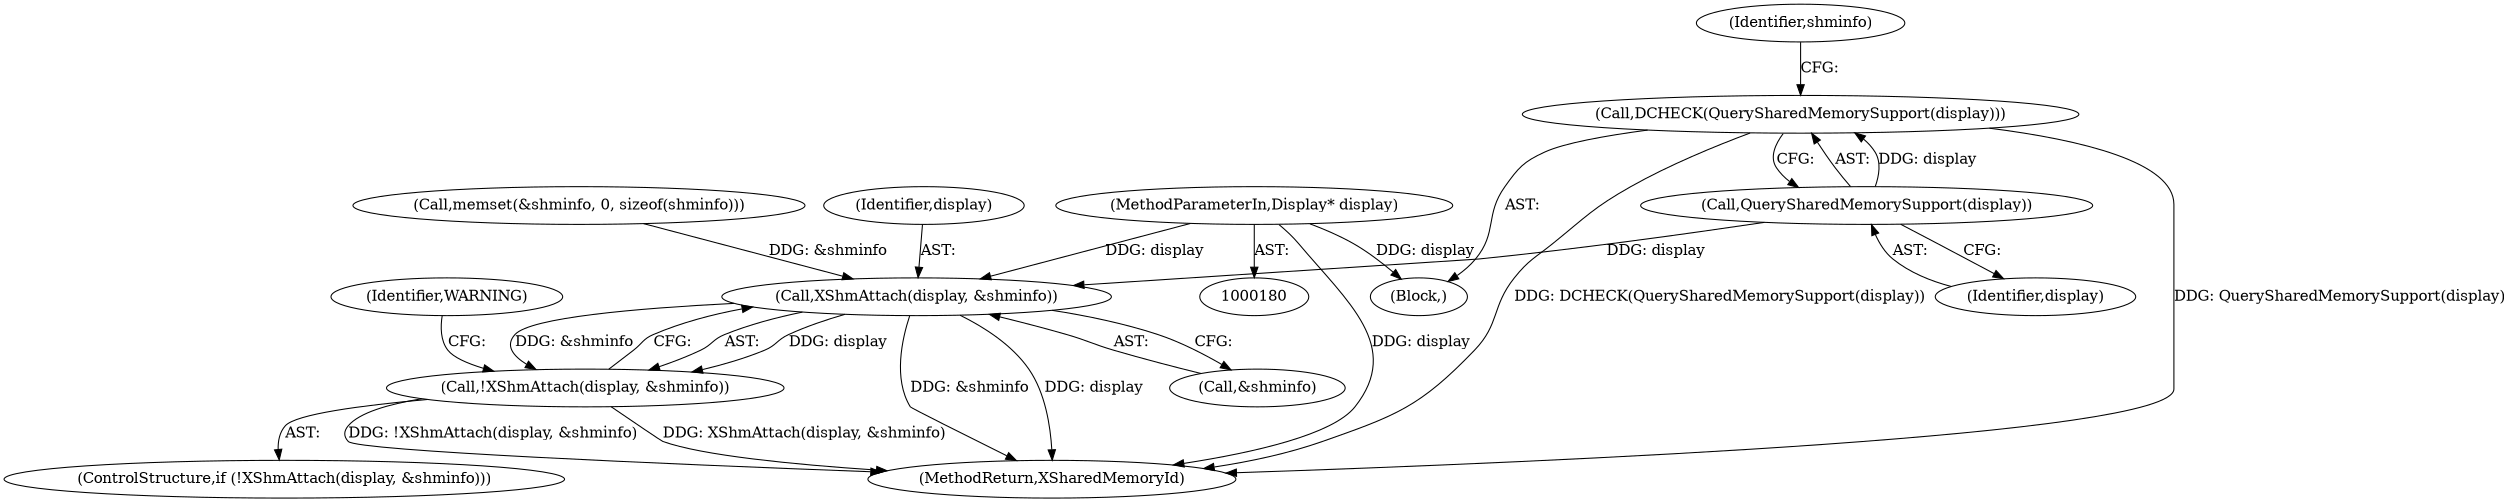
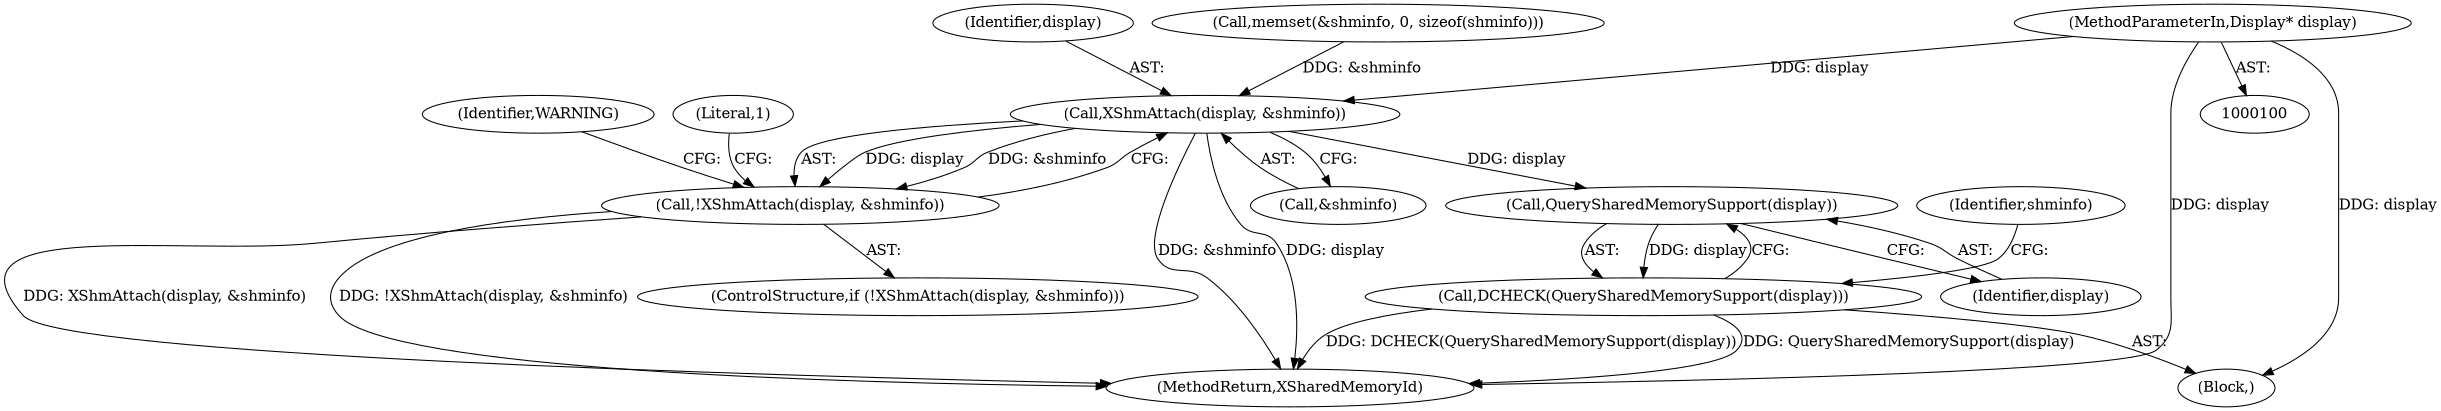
node "(Literal,1)": added
edge "(Call,QuerySharedMemorySupport(display))" -> "(Call,XShmAttach(display, &shminfo))": reversed
node "1000180": label "1000180" -> "1000100"
